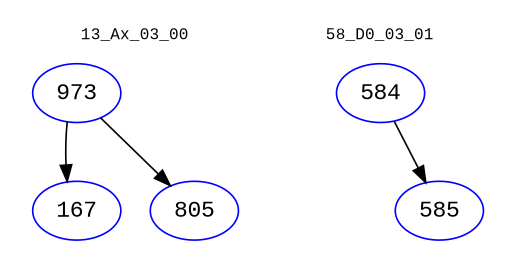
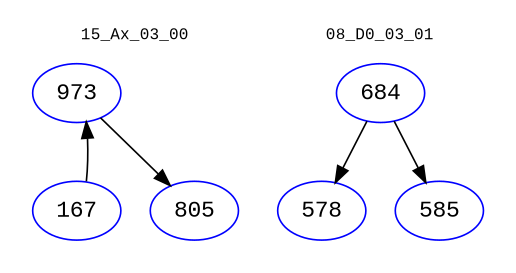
cluster "13_Ax_03_00": label "13_Ax_03_00" -> "15_Ax_03_00"
cluster "58_D0_03_01": label "58_D0_03_01" -> "08_D0_03_01"
node "584": label "584" -> "684"
edge "973" -> "167": reversed
node "578": added
